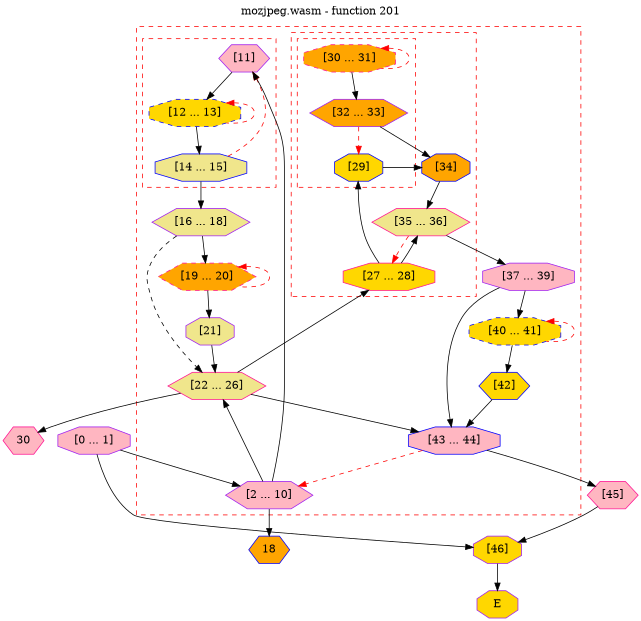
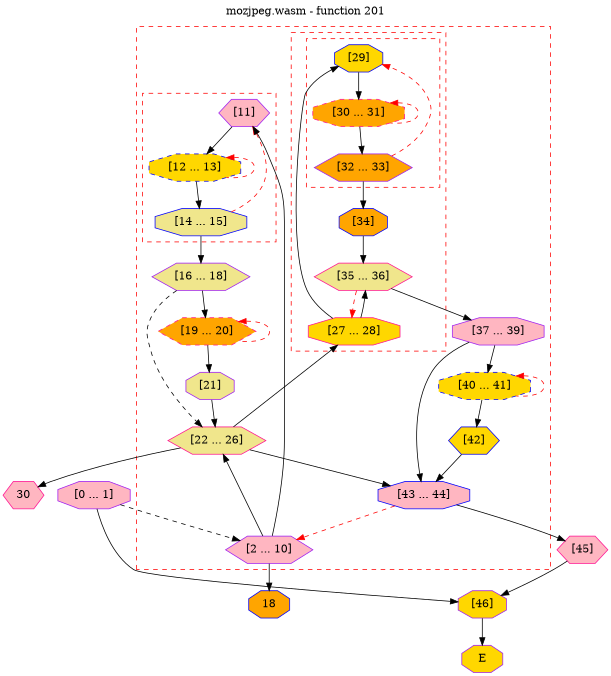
edge "[29]" -> "[34]": now "[29]" -> "[30 ... 31]"
edge "[0 ... 1]" -> "[2 ... 10]": style solid -> dashed
node "18": shape hexagon -> octagon
